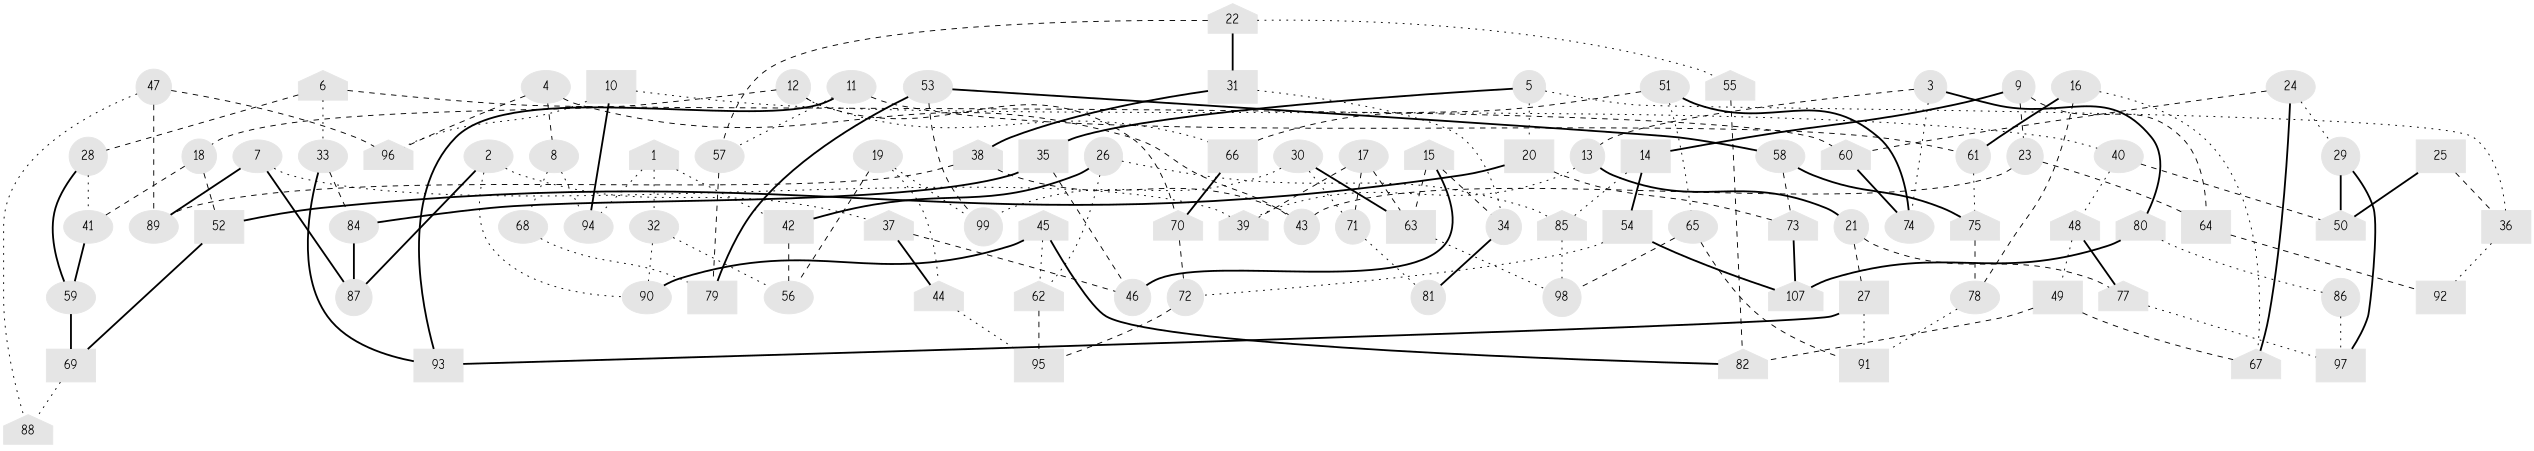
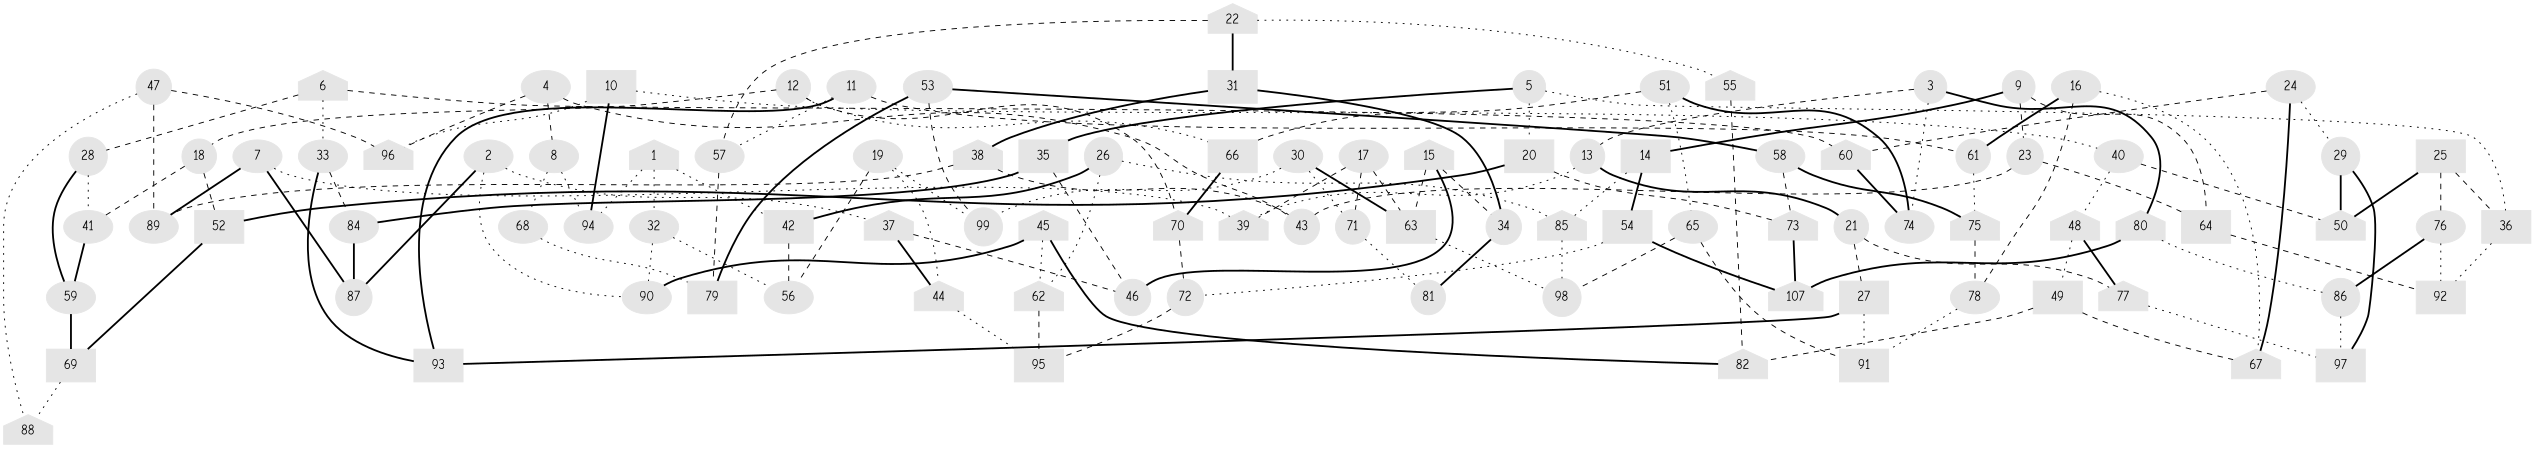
edge "31" -- "34": style dotted -> bold
node "76": added
